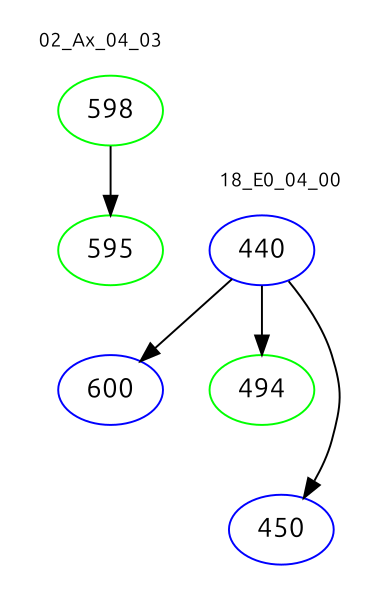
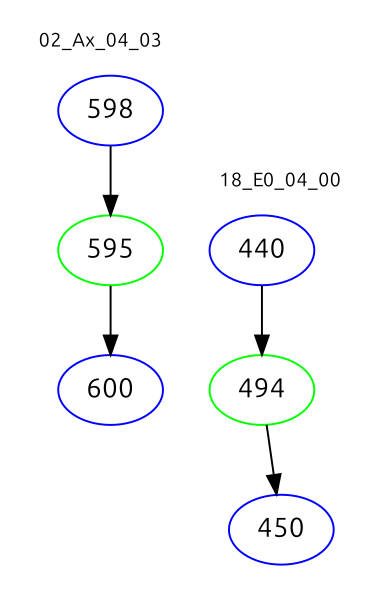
node "598": color green -> blue
edge "440" -> "600": now "595" -> "600"
edge "440" -> "450": now "494" -> "450"
